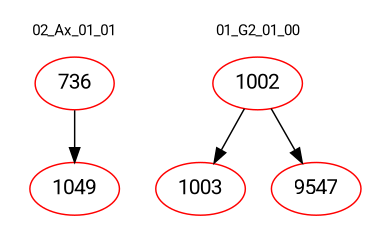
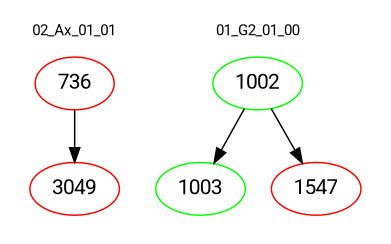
node "1002": color red -> green
node "1049": label "1049" -> "3049"
node "1003": color red -> green
node "9547": label "9547" -> "1547"
